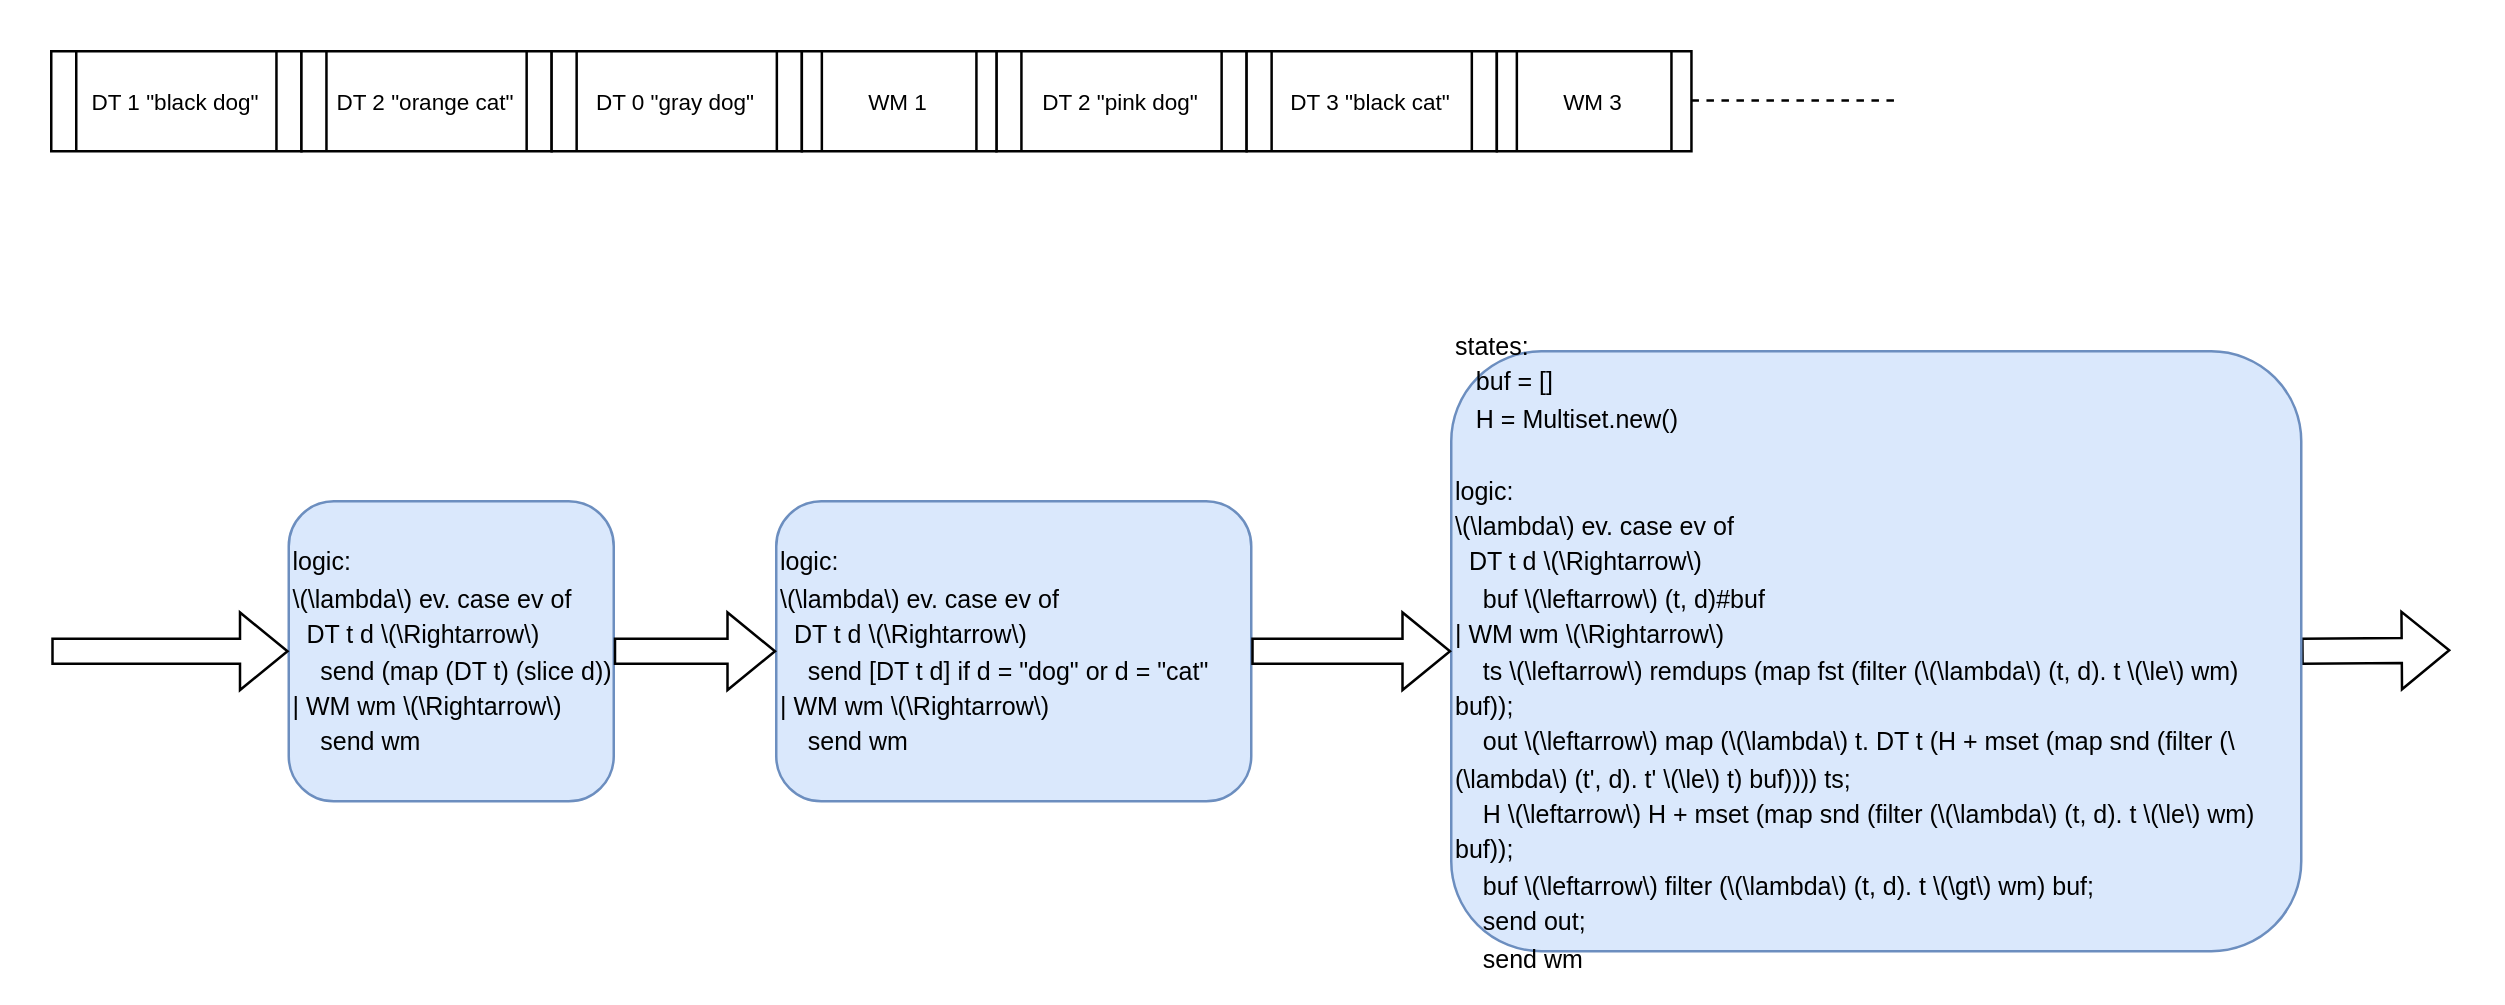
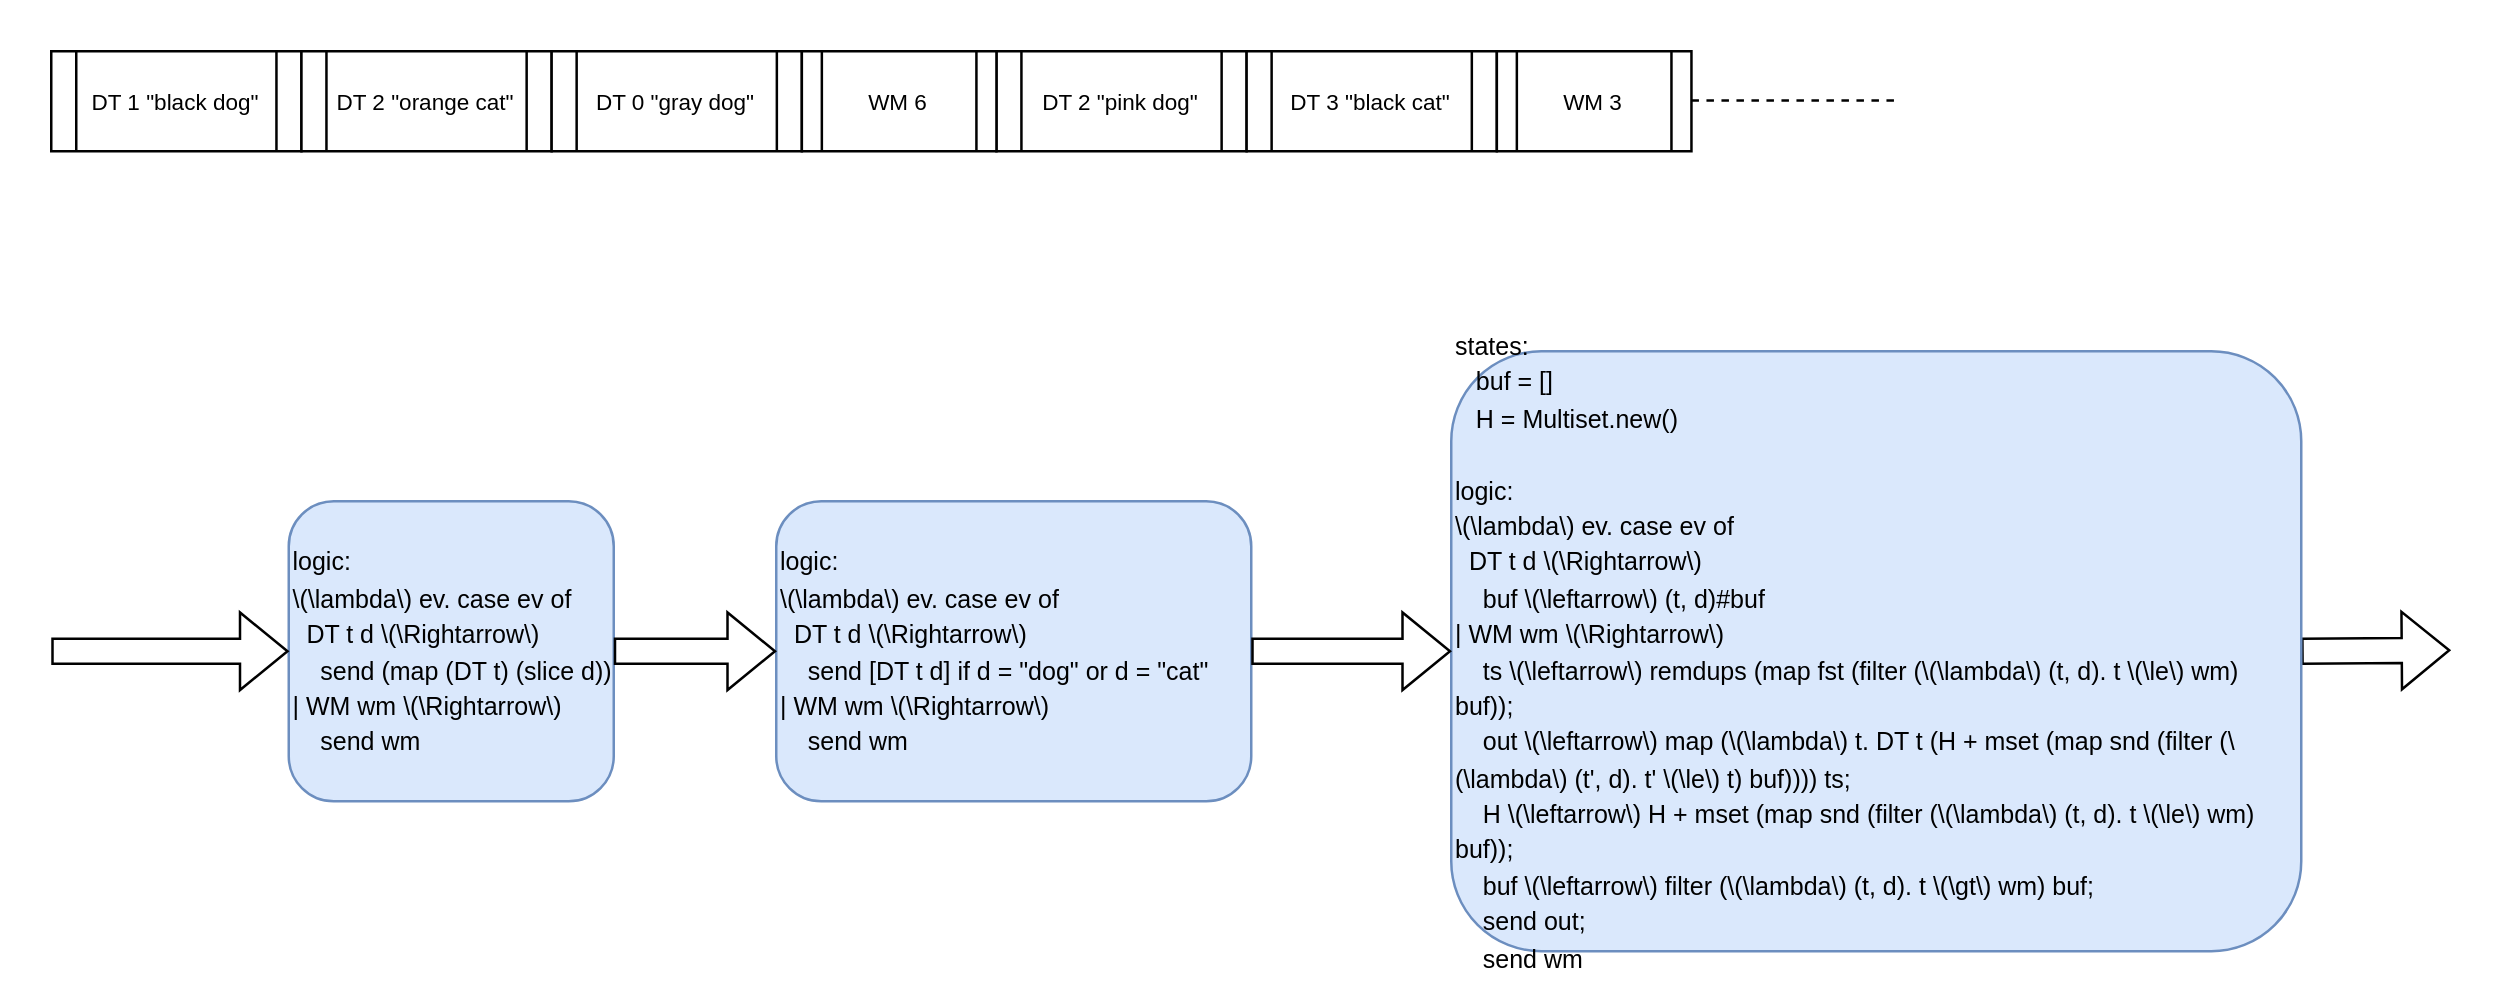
node "WM 1": label "WM 1" -> "WM 6"
